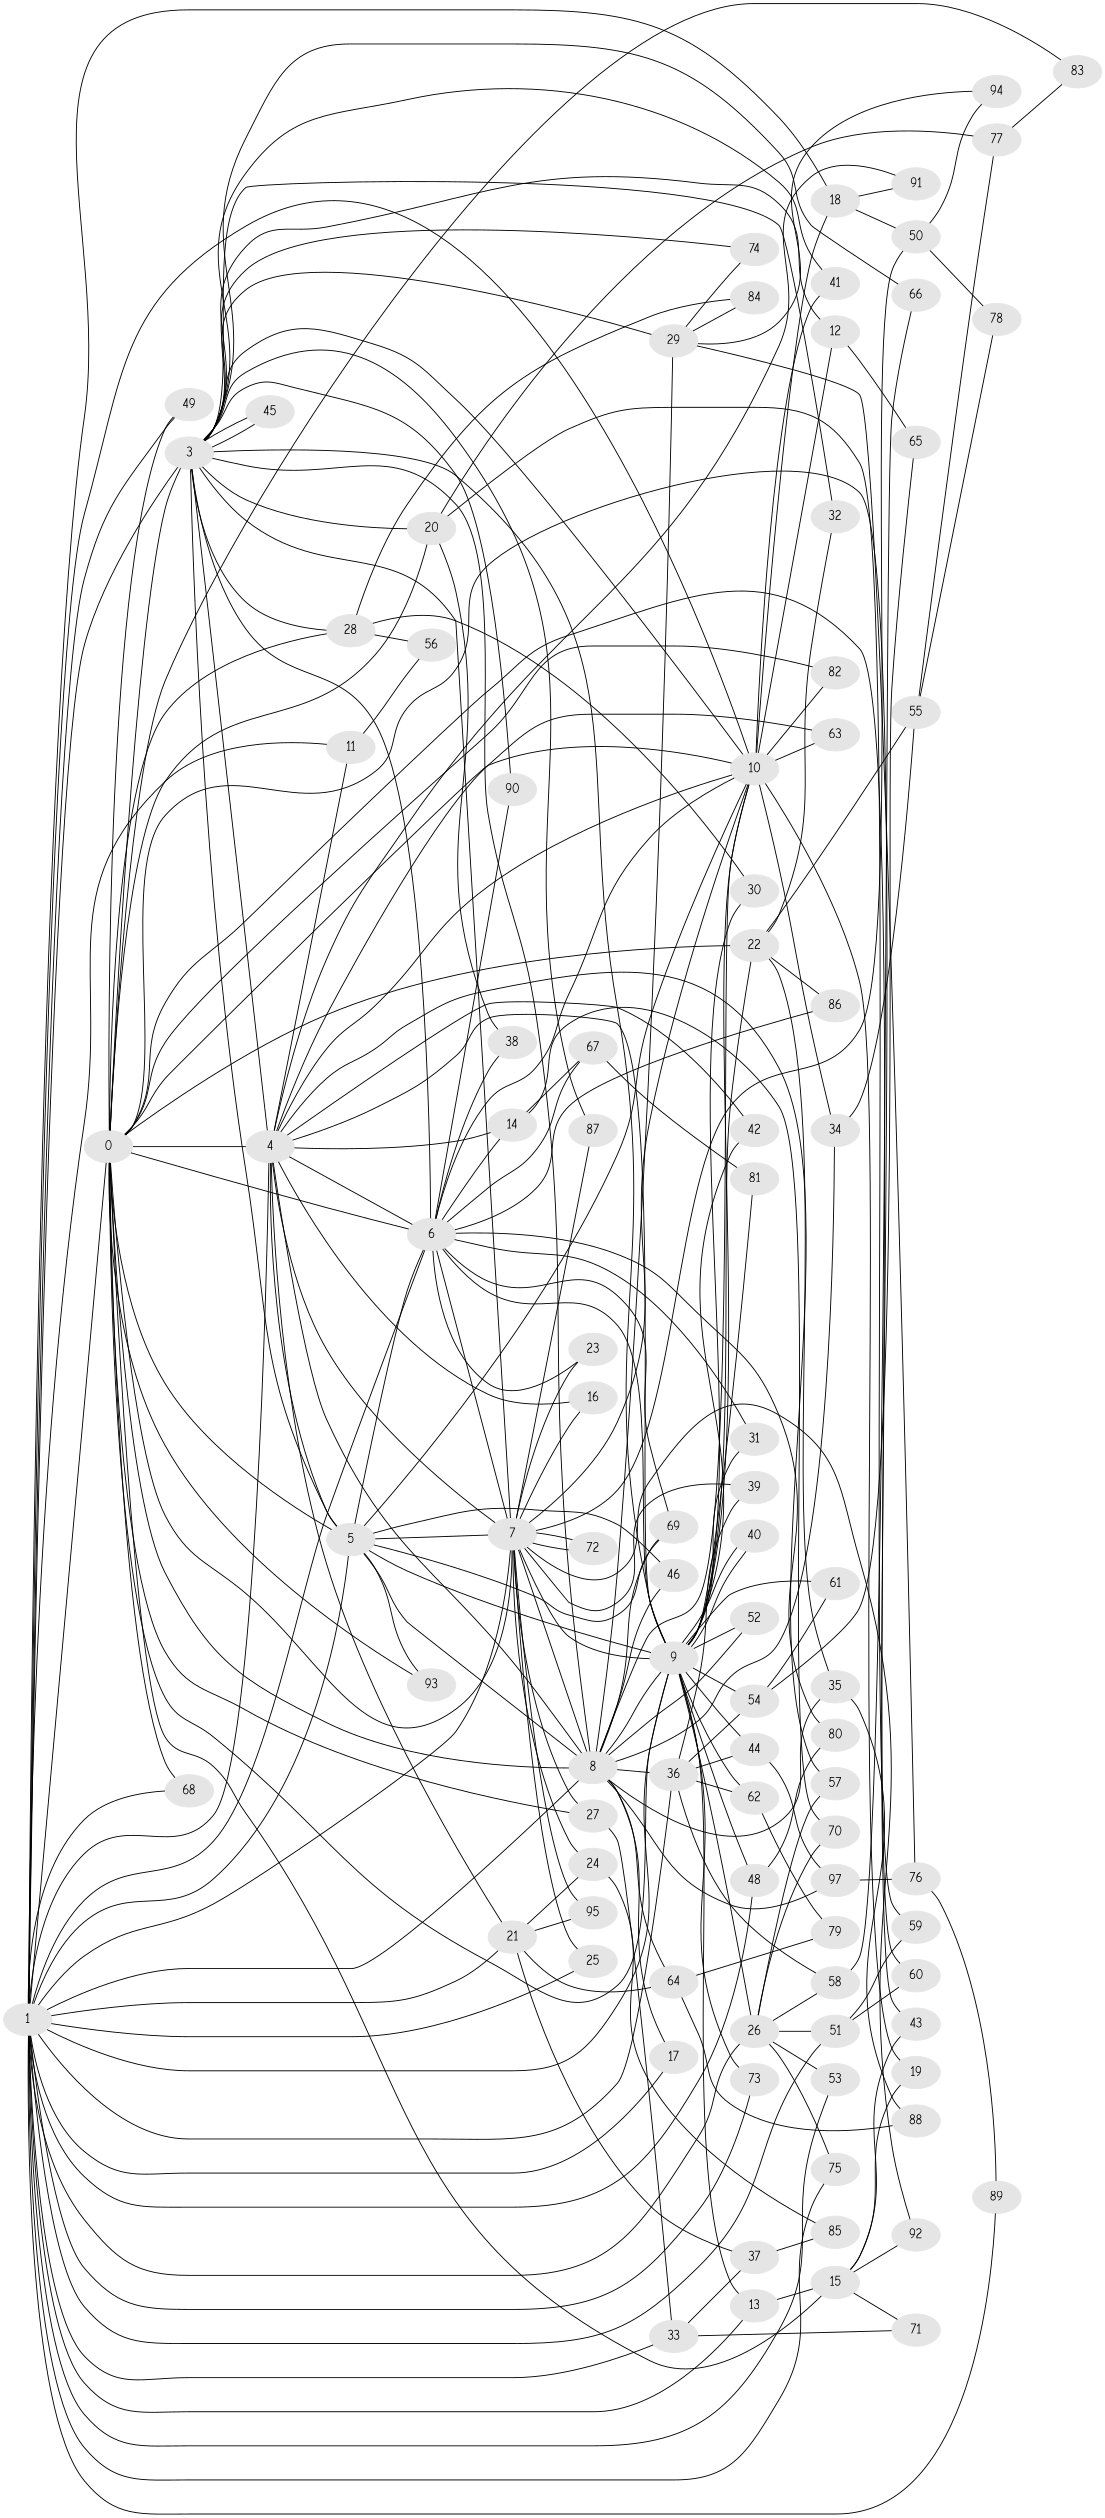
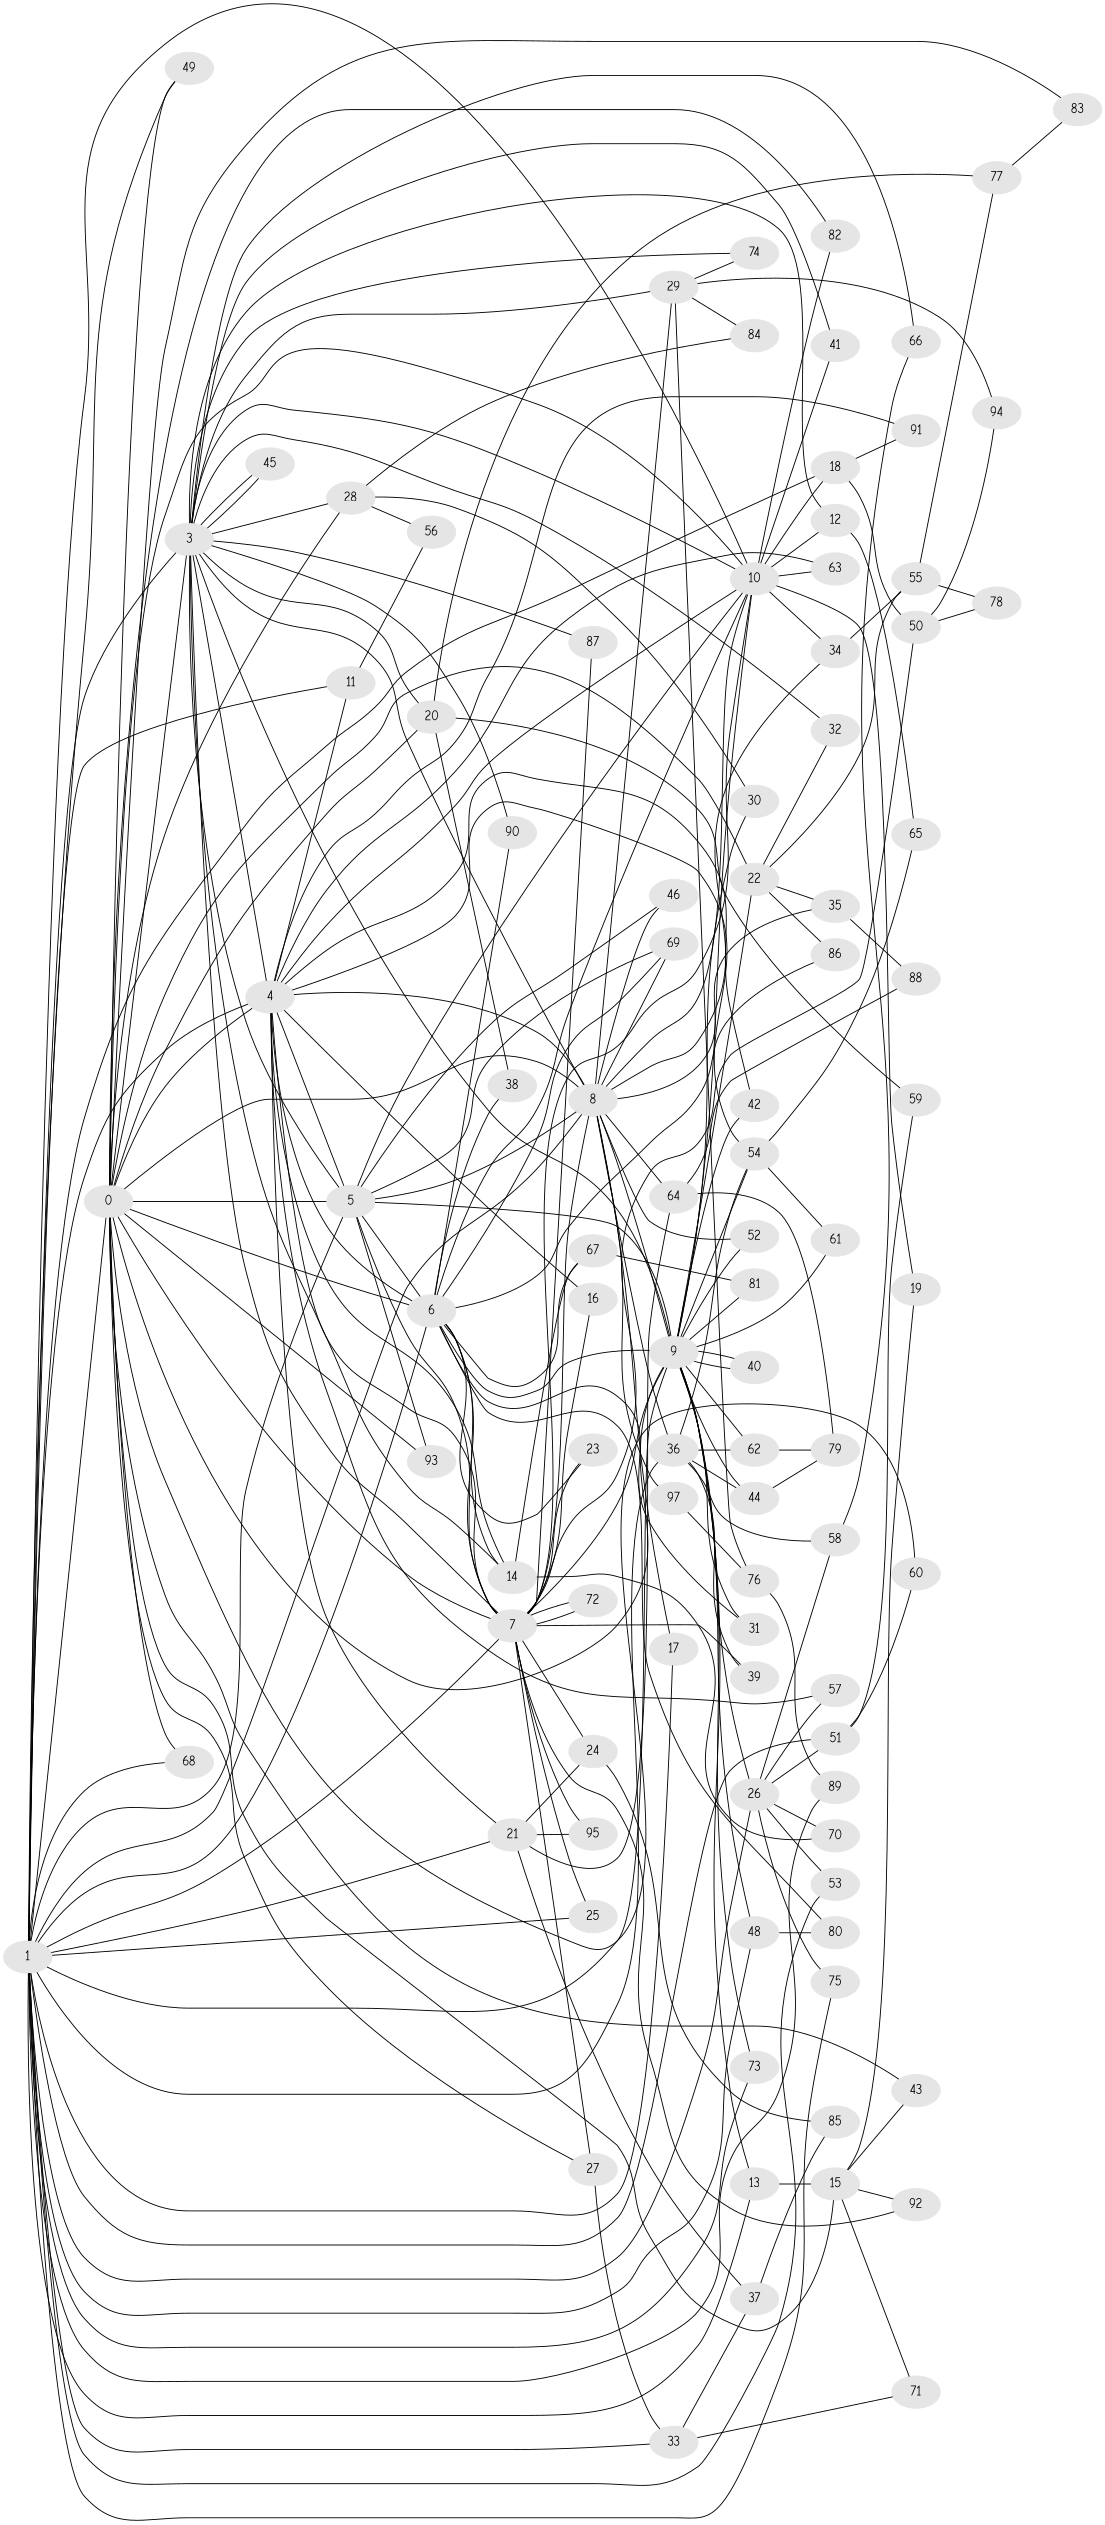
edge "3" -- "6": now "3" -- "14"
edge "4" -- "9": now "4" -- "54"
edge "44" -- "97": now "44" -- "79"
